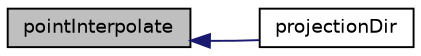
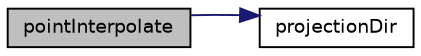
edge "projectionDir" -> "pointInterpolate": reversed
